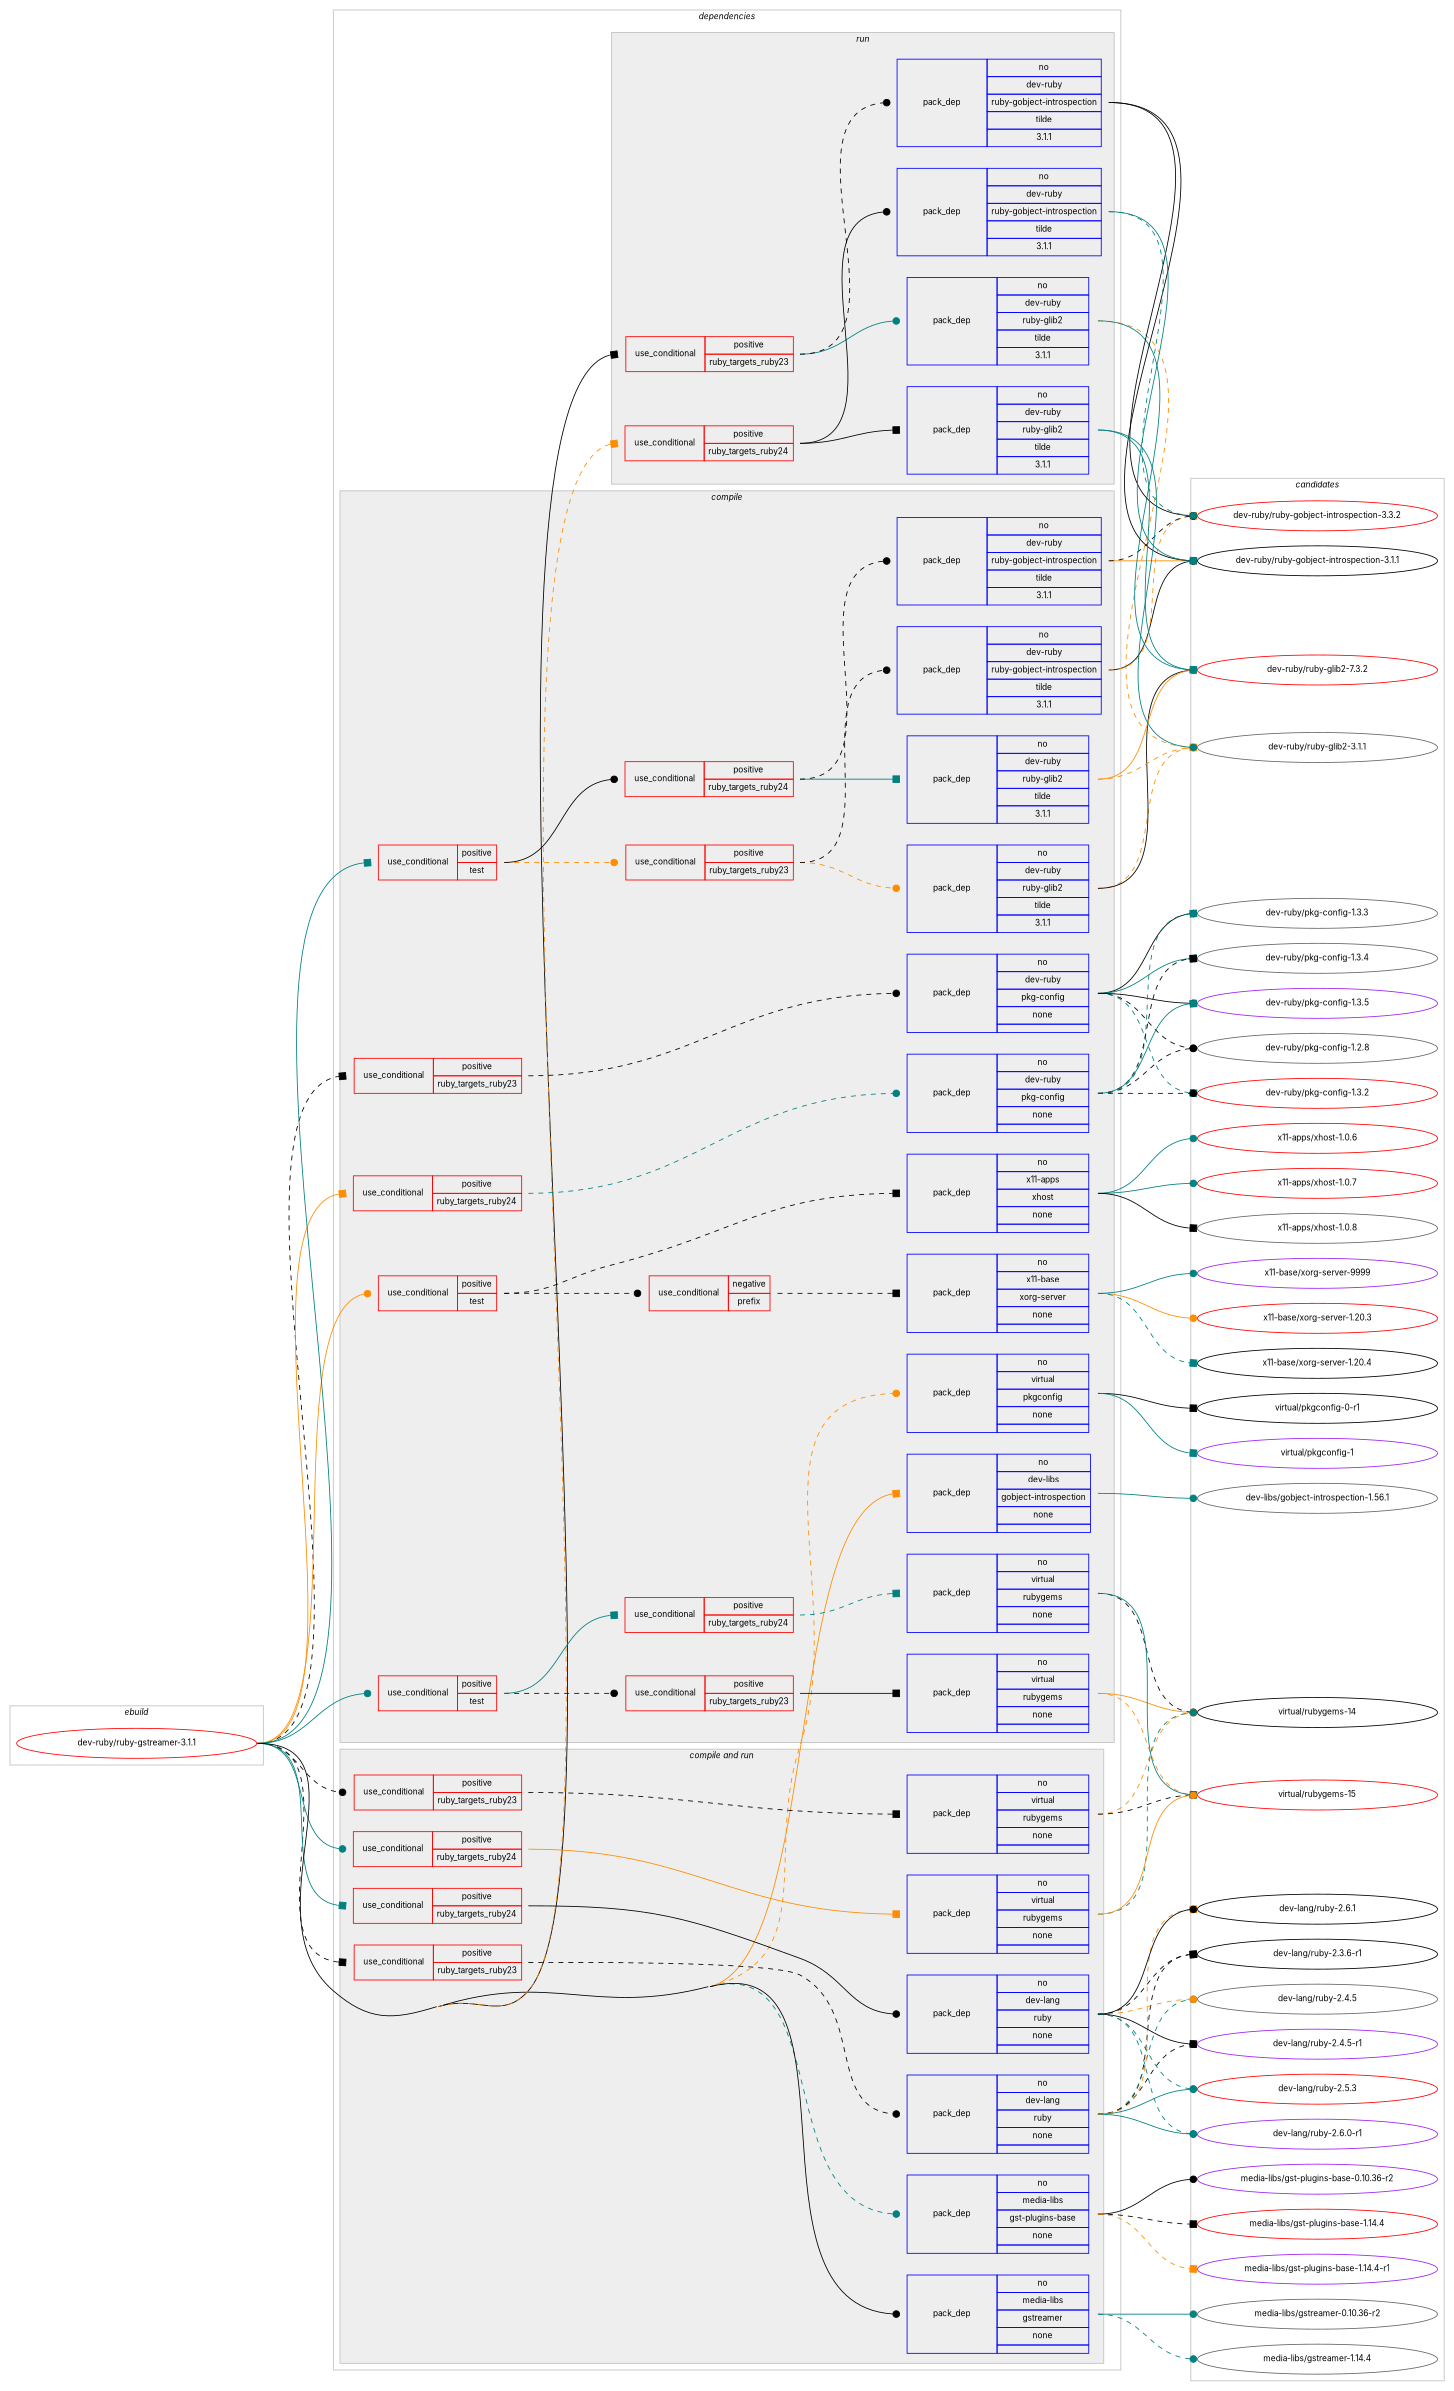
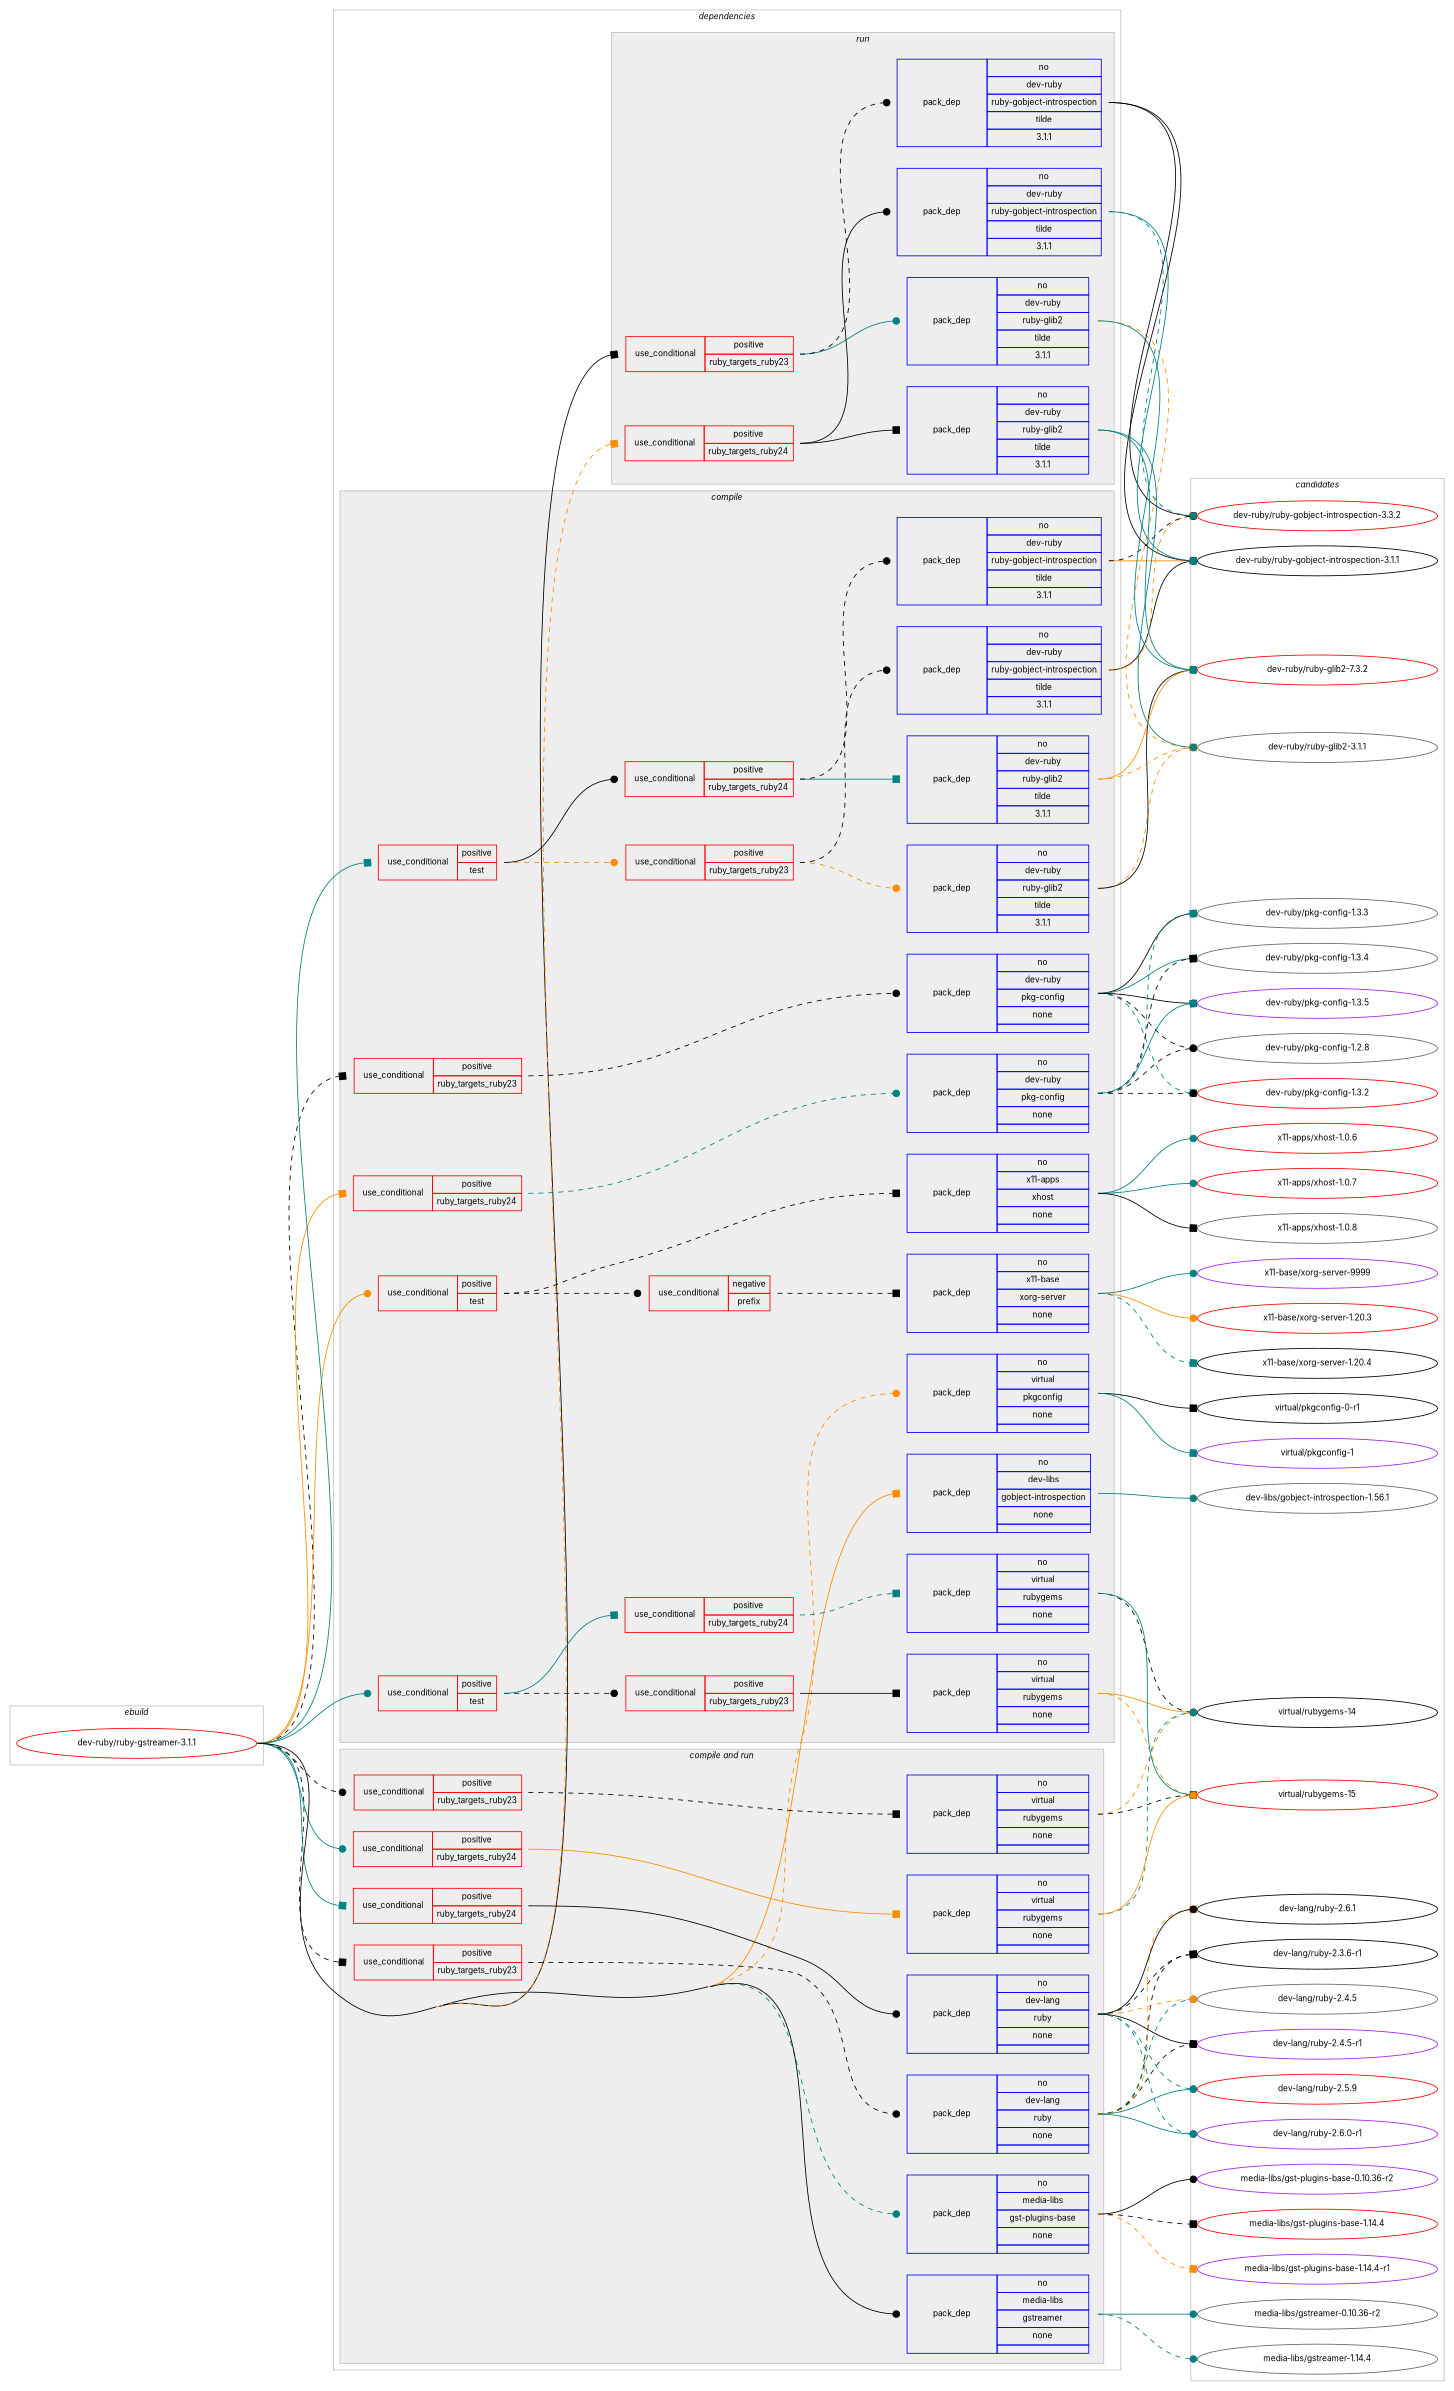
node "dev-lang/ruby-2.5.3": label "dev-lang/ruby-2.5.3" -> "dev-lang/ruby-2.5.9"
